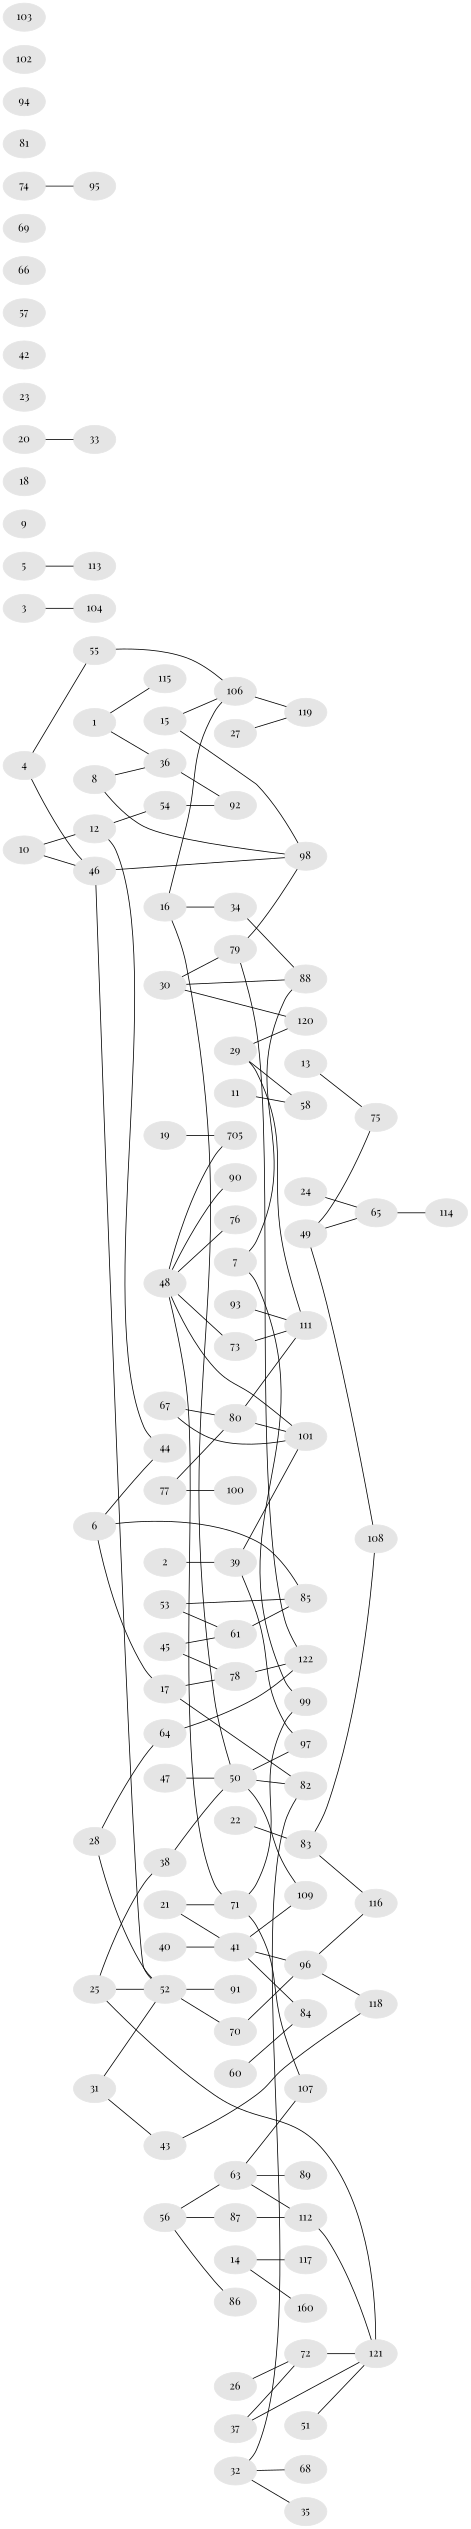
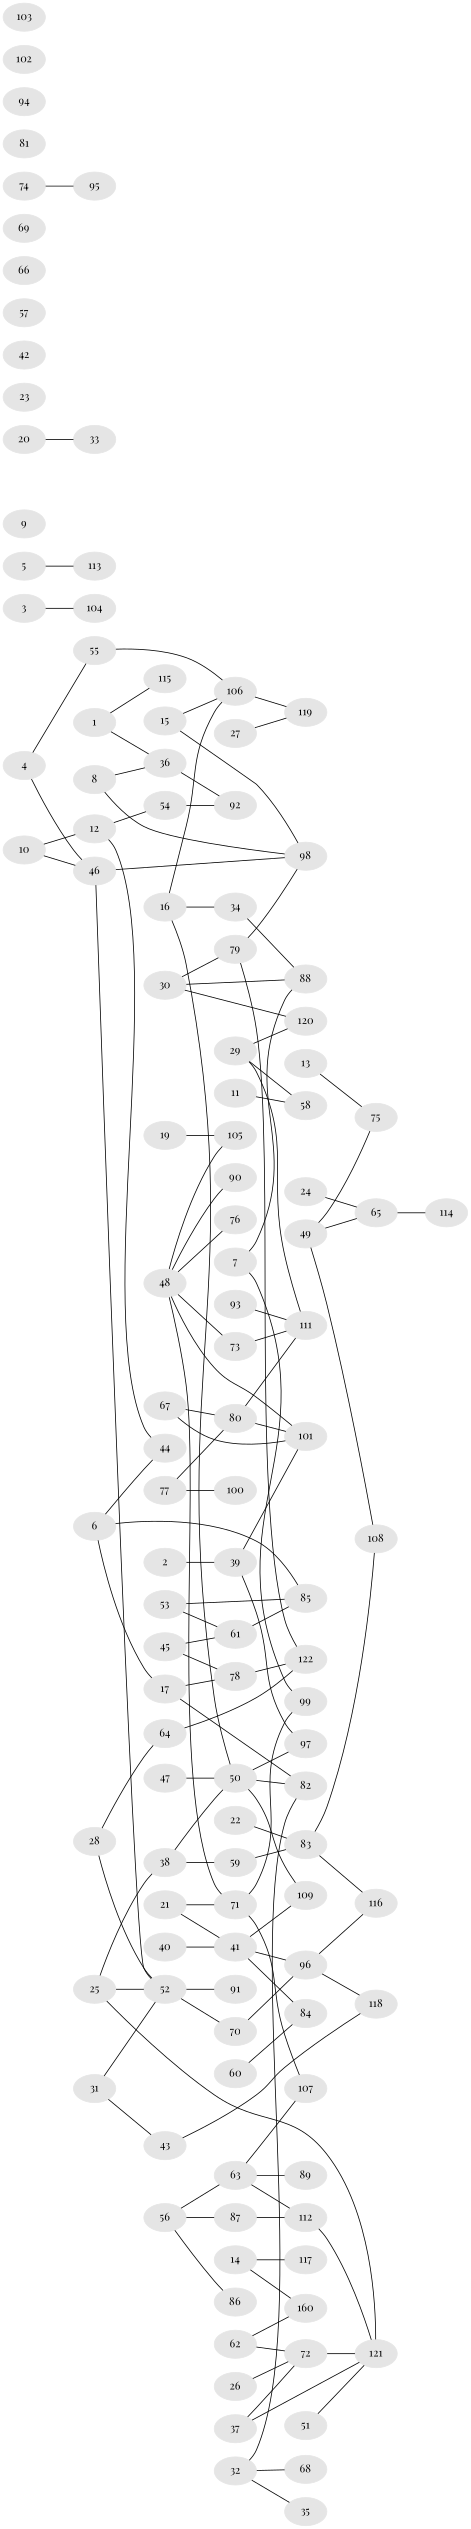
node "18": removed
node "705": label "705" -> "105"
node "59": added
node "62": added
